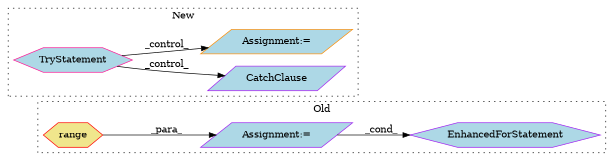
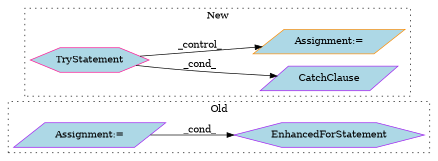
edge "TryStatement" -> "CatchClause": label "_control_" -> "_cond_"
node "range": removed
